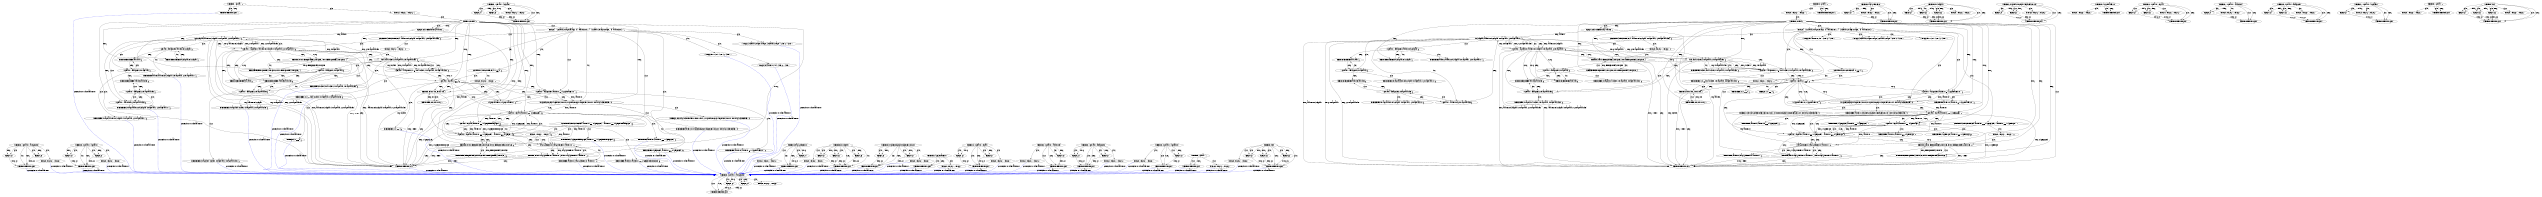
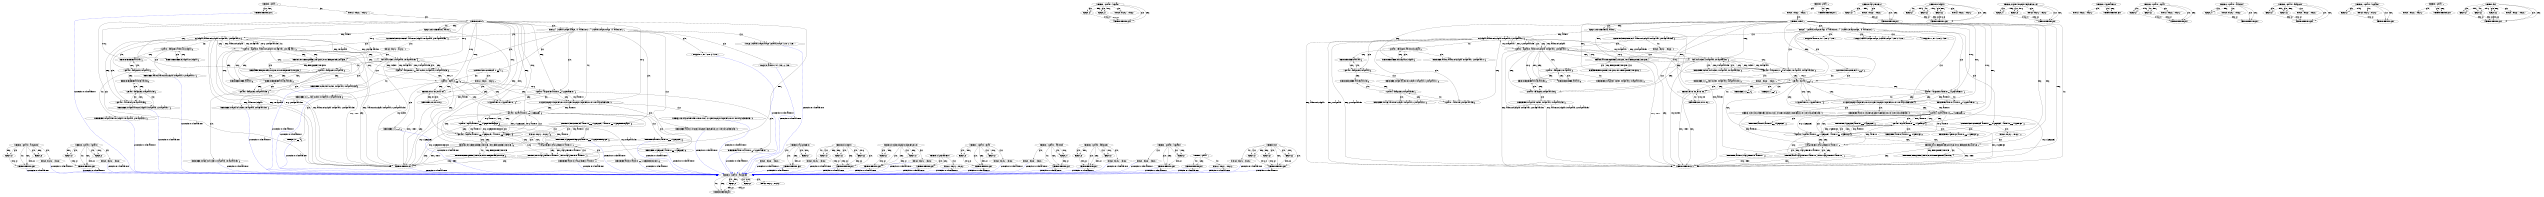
edge "(<operator>.equals,last_error == WSAEADDRNOTAVAIL)" -> "(IDENTIFIER,last_error,last_error == WSAEADDRNOTAVAIL)": label "AST: " -> "DDG: storage.addr_len"
